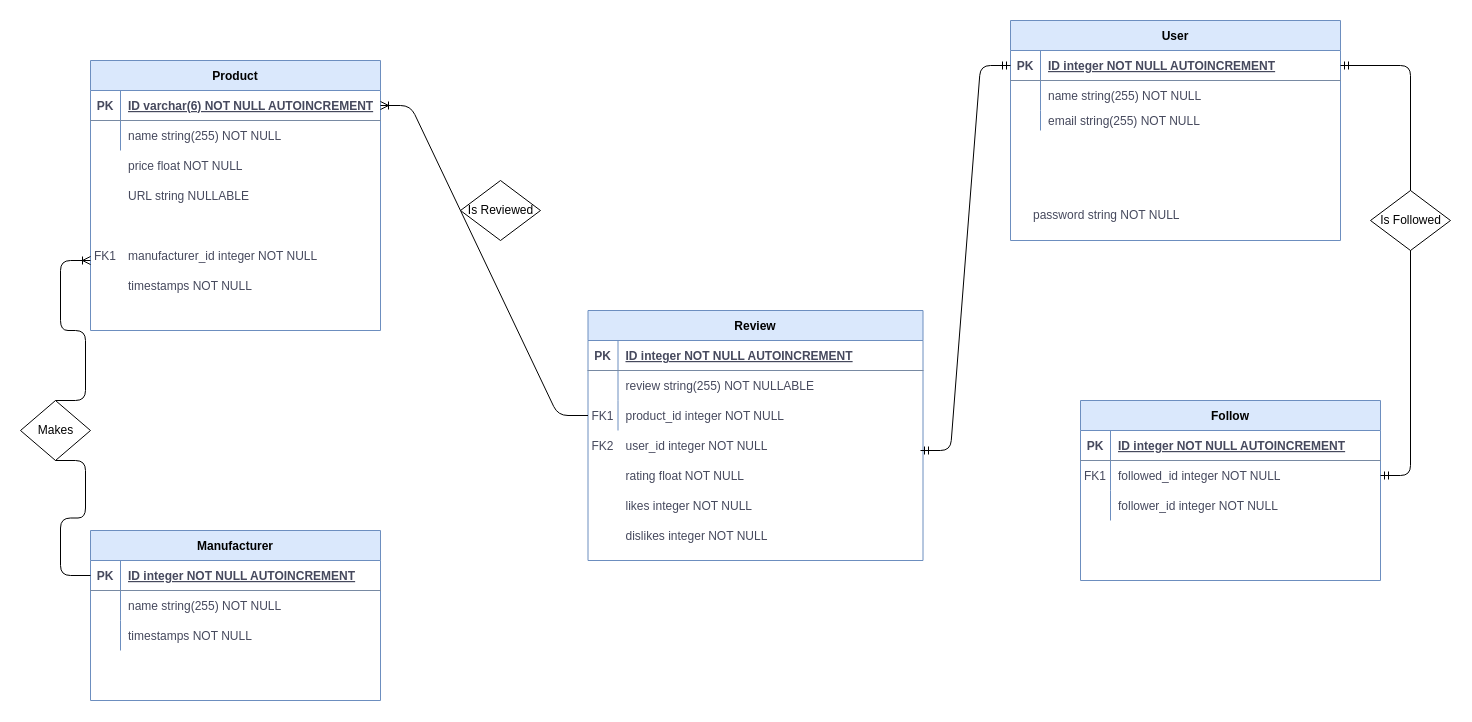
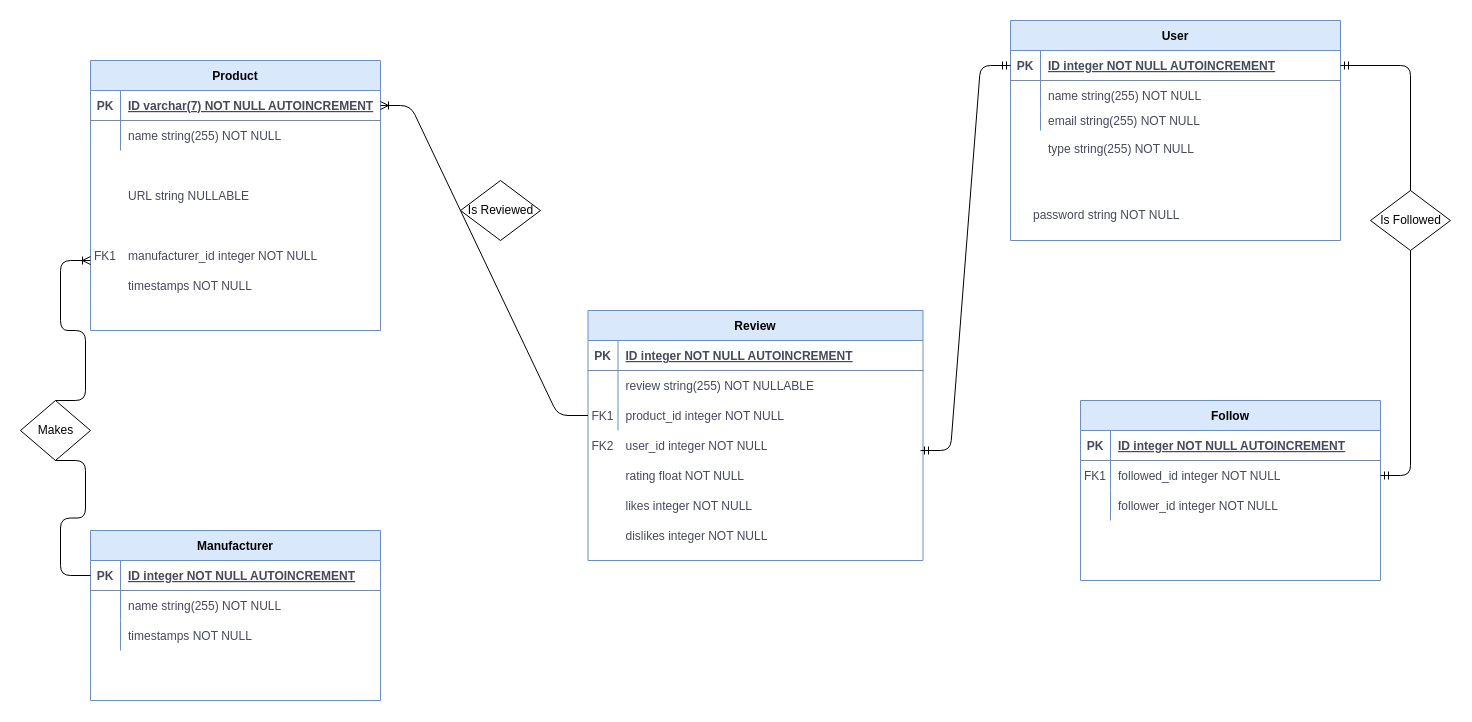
node "ID varchar(6) NOT NULL AUTOINCREMENT": label "ID varchar(6) NOT NULL AUTOINCREMENT" -> "ID varchar(7) NOT NULL AUTOINCREMENT"
node "type string(255) NOT NULL": added
node "price float NOT NULL": removed
